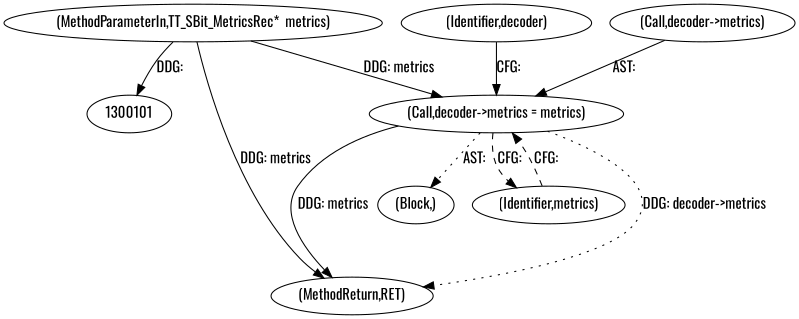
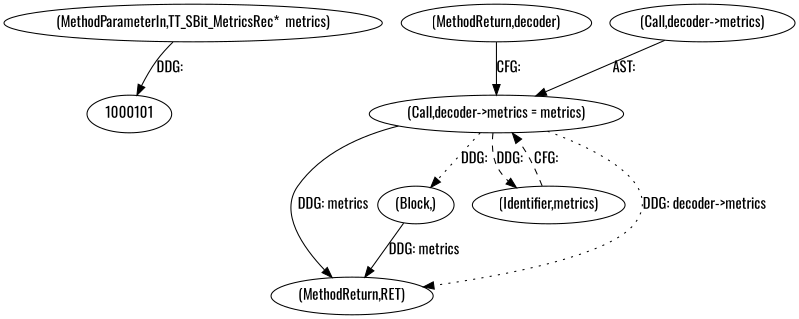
node "(Identifier,decoder)": label "(Identifier,decoder)" -> "(MethodReturn,decoder)"
edge "(MethodParameterIn,TT_SBit_MetricsRec*  metrics)" -> "(Call,decoder->metrics = metrics)": removed, label "DDG: metrics"
node "1300101": label "1300101" -> "1000101"
edge "(Call,decoder->metrics = metrics)" -> "(Block,)": label "AST: " -> "DDG: "
edge "(Call,decoder->metrics = metrics)" -> "(Identifier,metrics)": label "CFG: " -> "DDG: "
edge "(MethodParameterIn,TT_SBit_MetricsRec*  metrics)" -> "(MethodReturn,RET)": now "(Block,)" -> "(MethodReturn,RET)"
